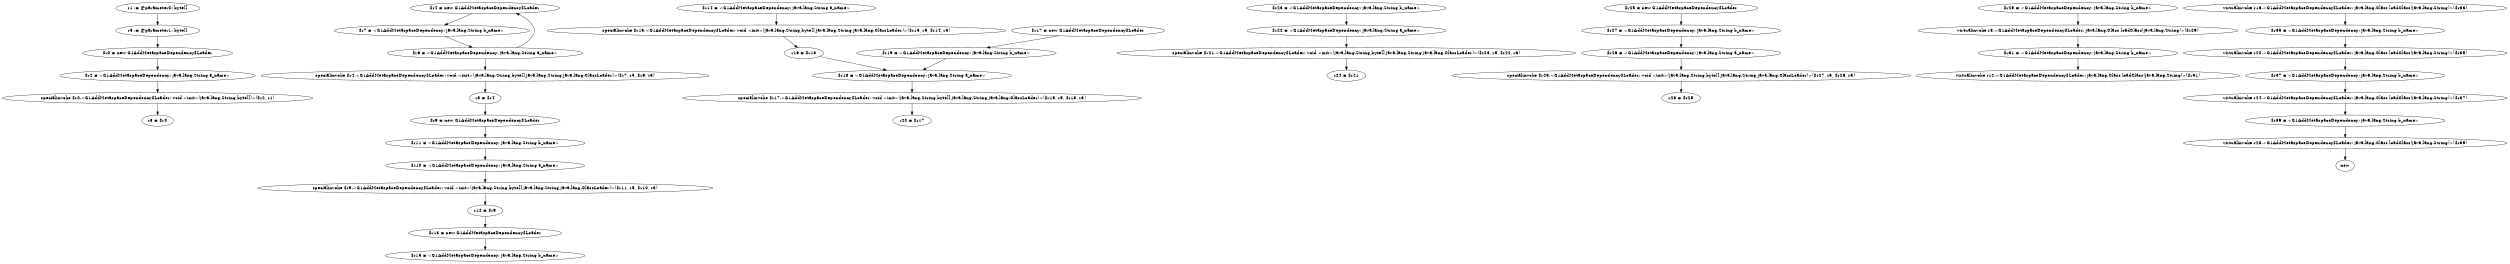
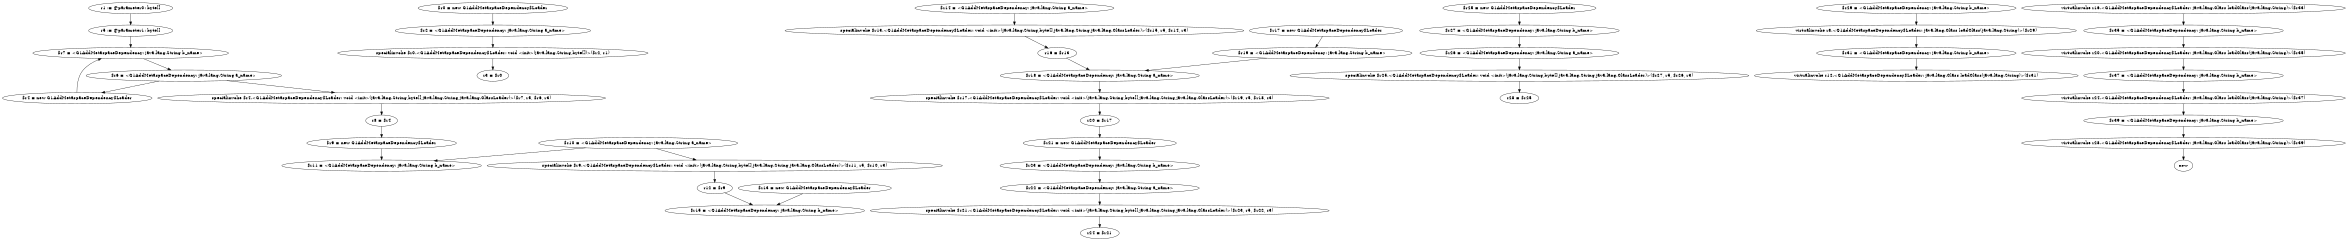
edge "r5 := @parameter1: byte[]" -> "$r0 = new G1AddMetaspaceDependency$Loader": now "r5 := @parameter1: byte[]" -> "$r7 = <G1AddMetaspaceDependency: java.lang.String b_name>"
node "$r21 = new G1AddMetaspaceDependency$Loader": added
edge "$r11 = <G1AddMetaspaceDependency: java.lang.String b_name>" -> "$r10 = <G1AddMetaspaceDependency: java.lang.String a_name>": reversed
edge "r12 = $r9" -> "$r13 = new G1AddMetaspaceDependency$Loader": now "r12 = $r9" -> "$r15 = <G1AddMetaspaceDependency: java.lang.String b_name>"
